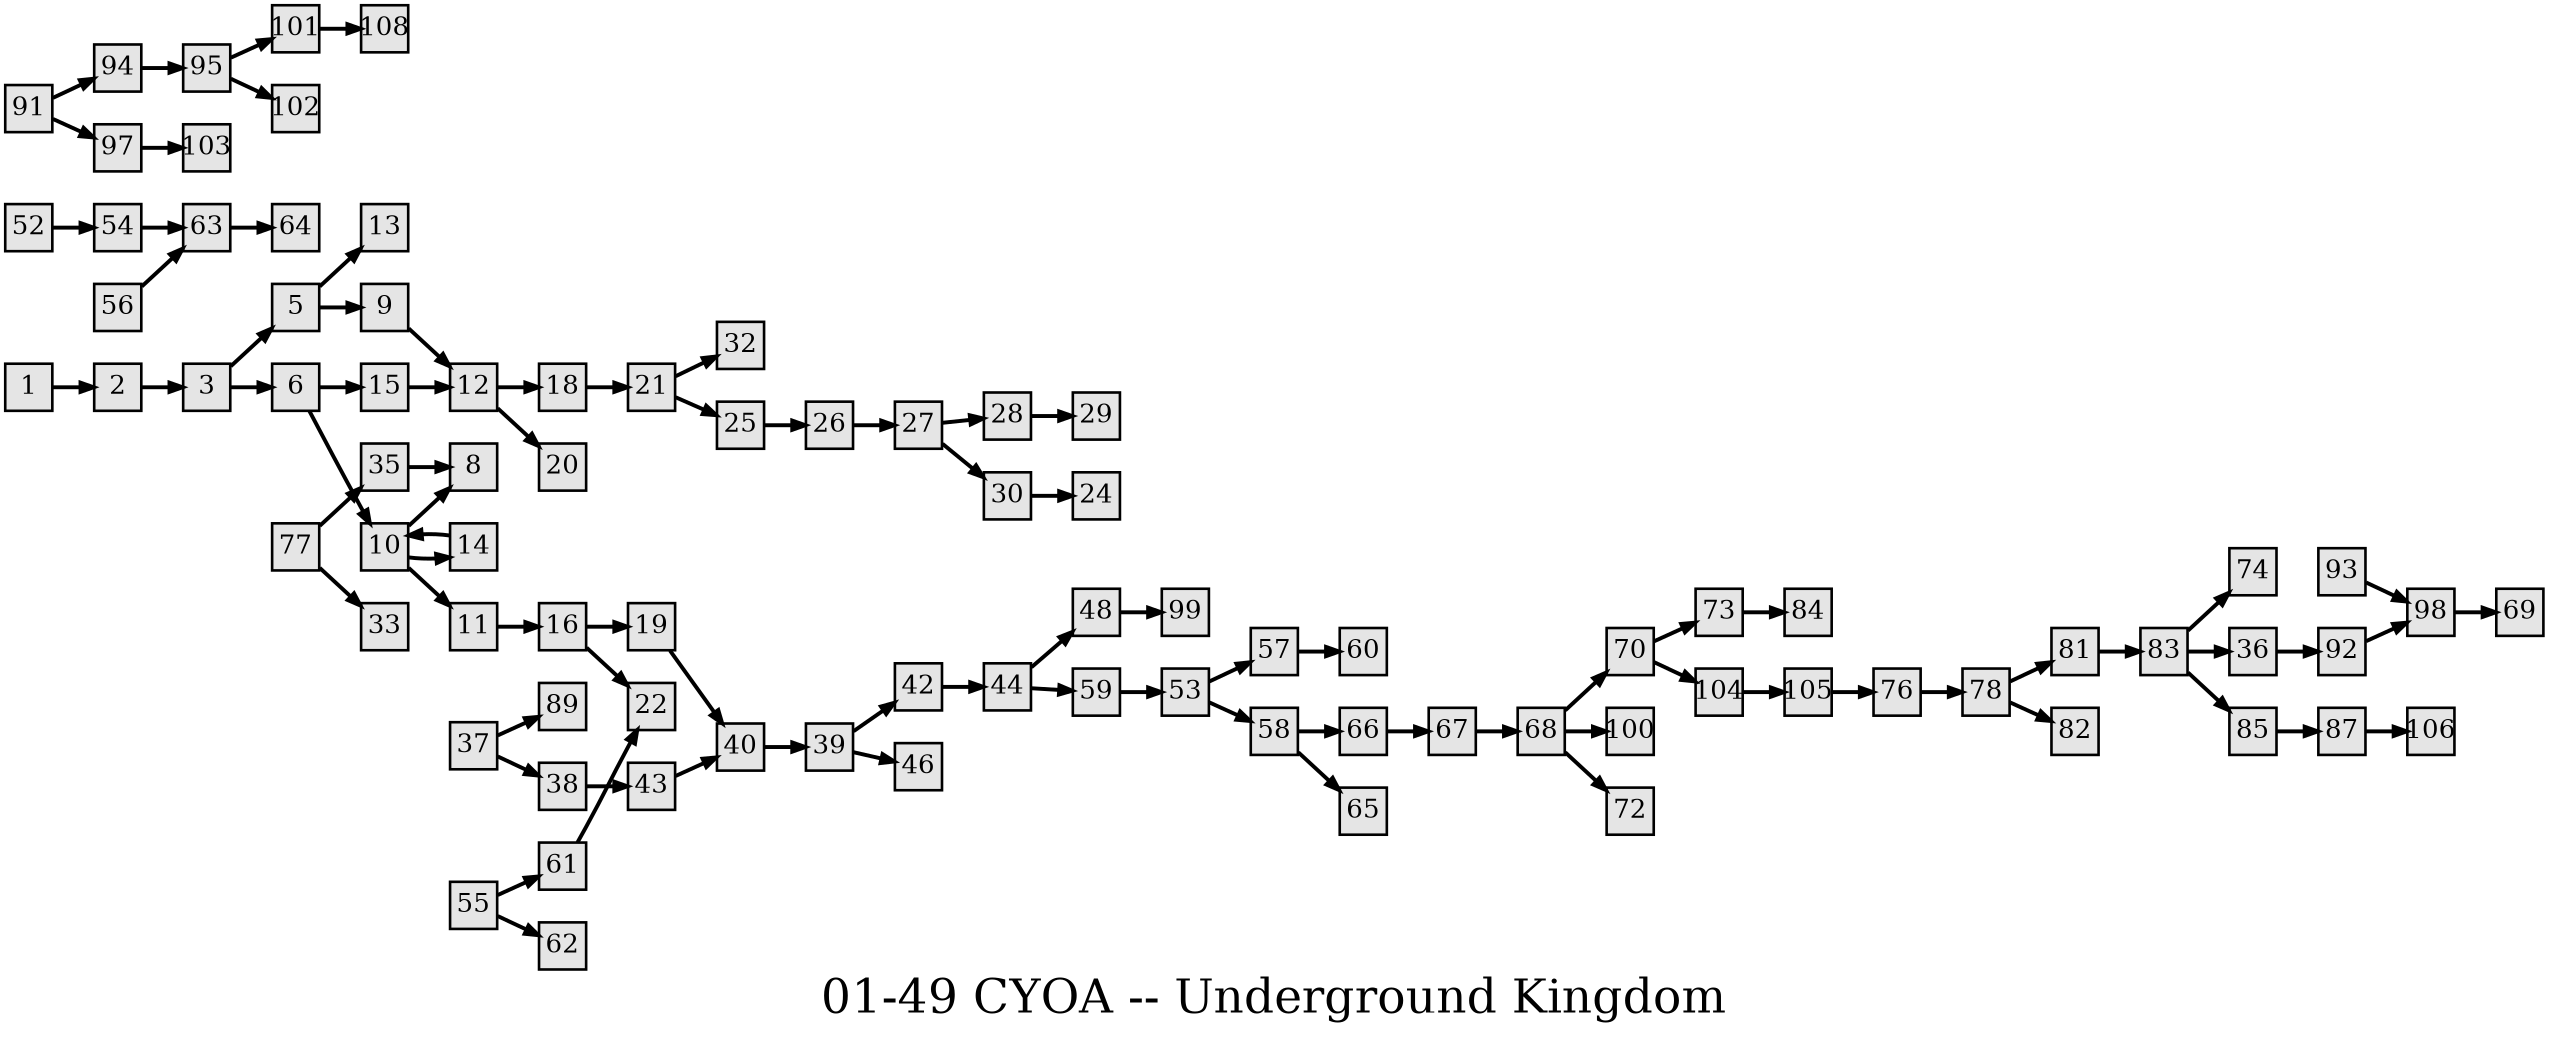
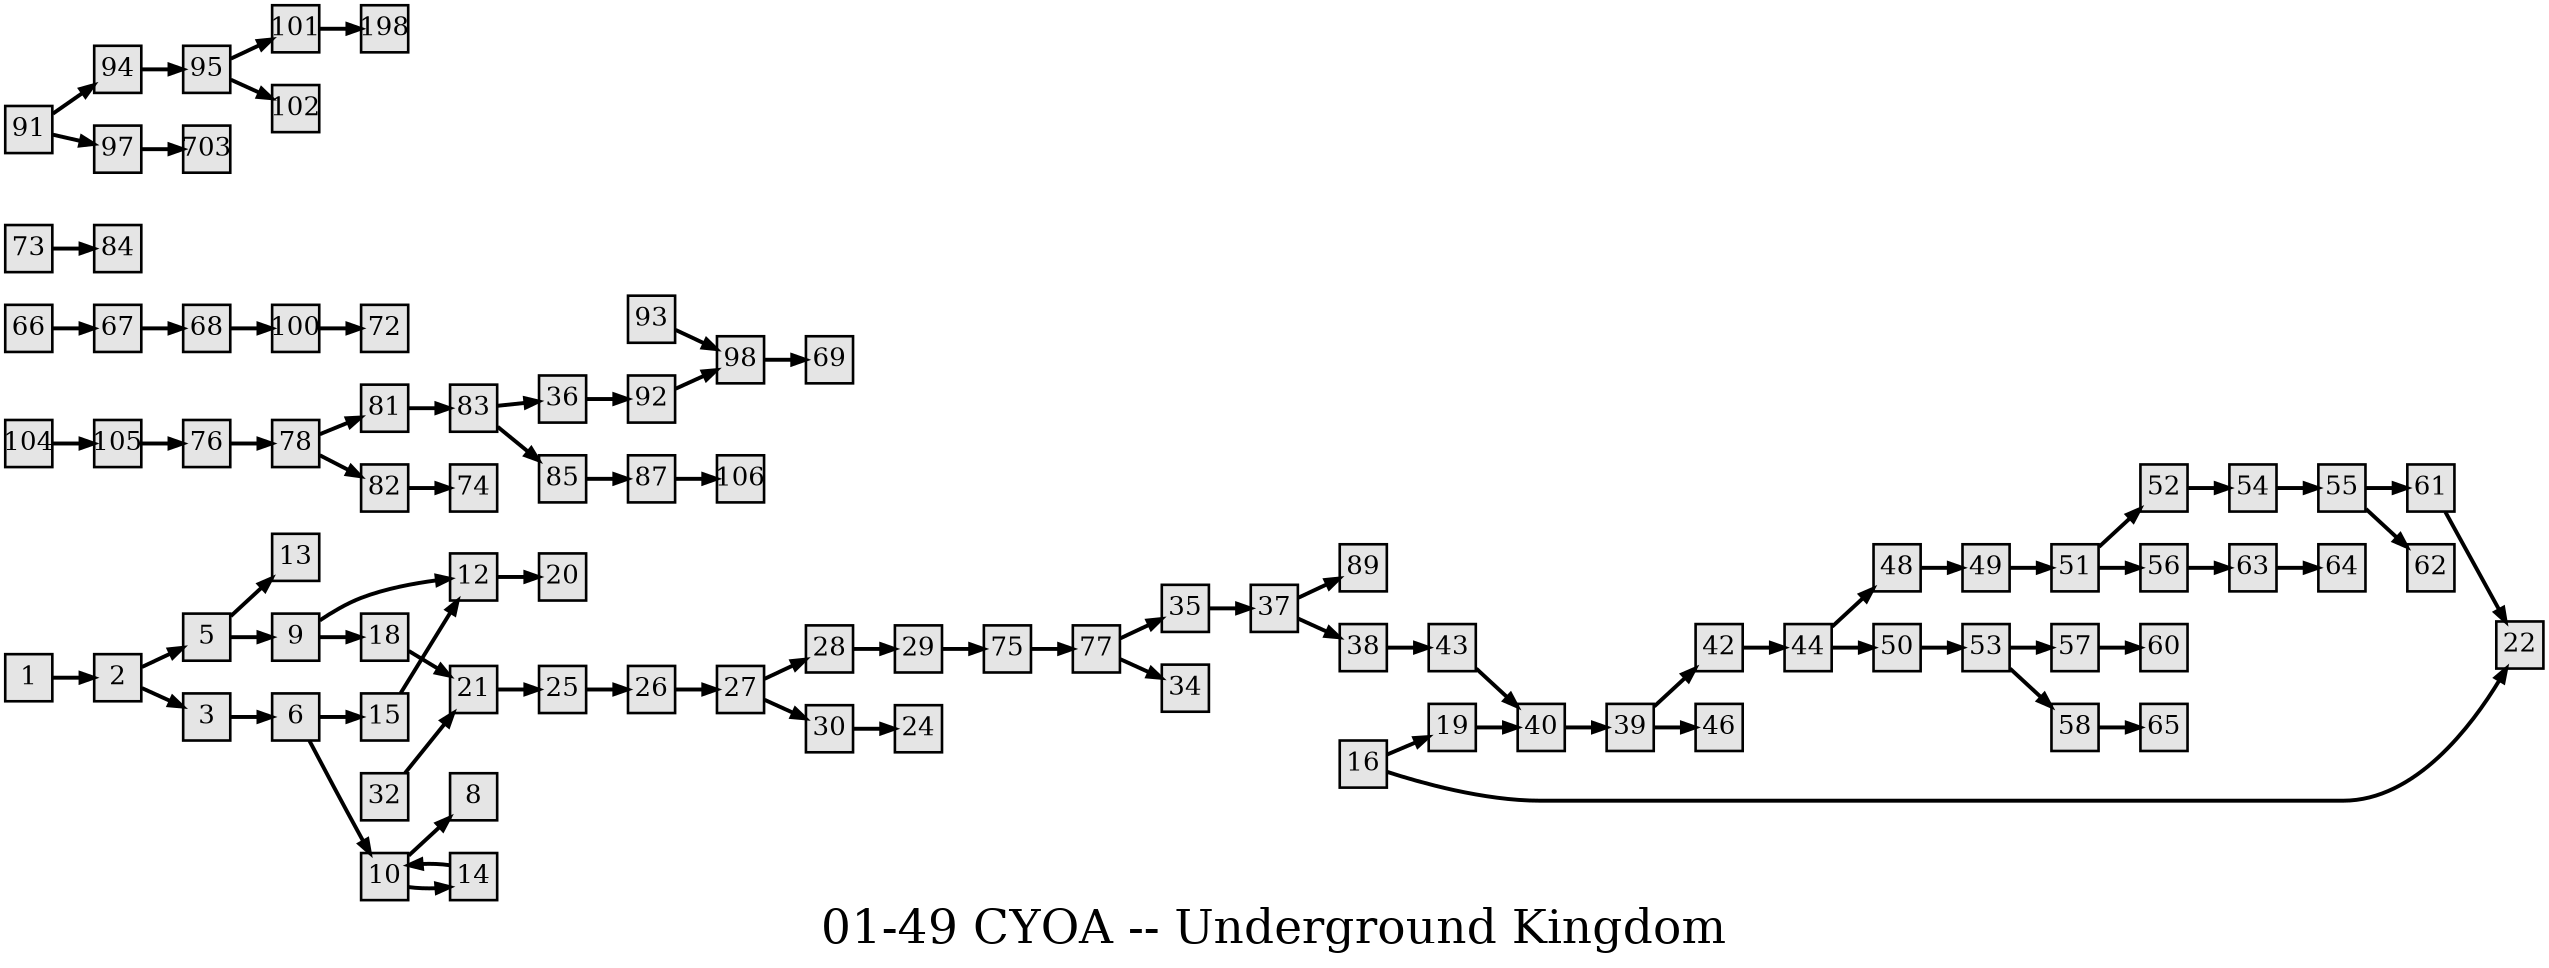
node "108": label "108" -> "198"
node "103": label "103" -> "703"
edge "54" -> "63": now "54" -> "55"
edge "3" -> "5": now "2" -> "5"
edge "21" -> "32": reversed
edge "12" -> "18": now "9" -> "18"
edge "35" -> "8": now "35" -> "37"
node "51": added
node "99": label "99" -> "49"
edge "83" -> "74": now "82" -> "74"
node "33": label "33" -> "34"
node "11": removed
node "75": added
node "70": removed
node "59": label "59" -> "50"
edge "58" -> "66": removed
edge "68" -> "72": now "100" -> "72"
